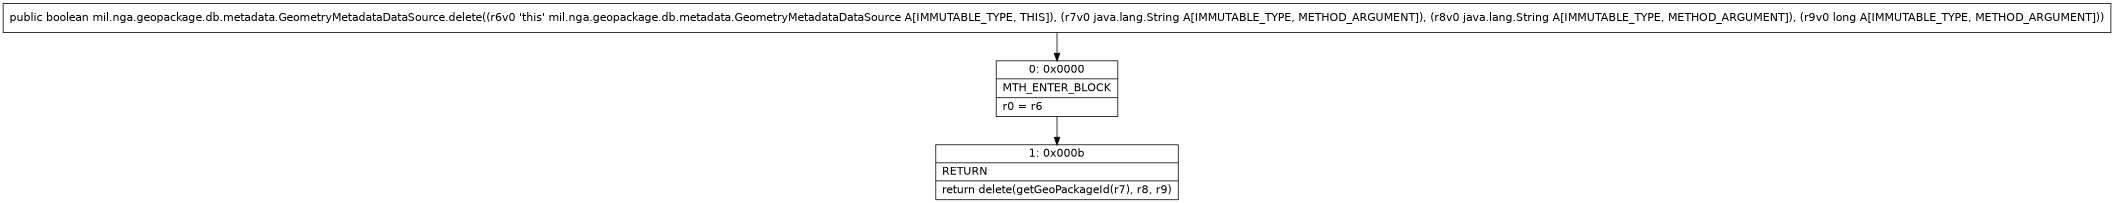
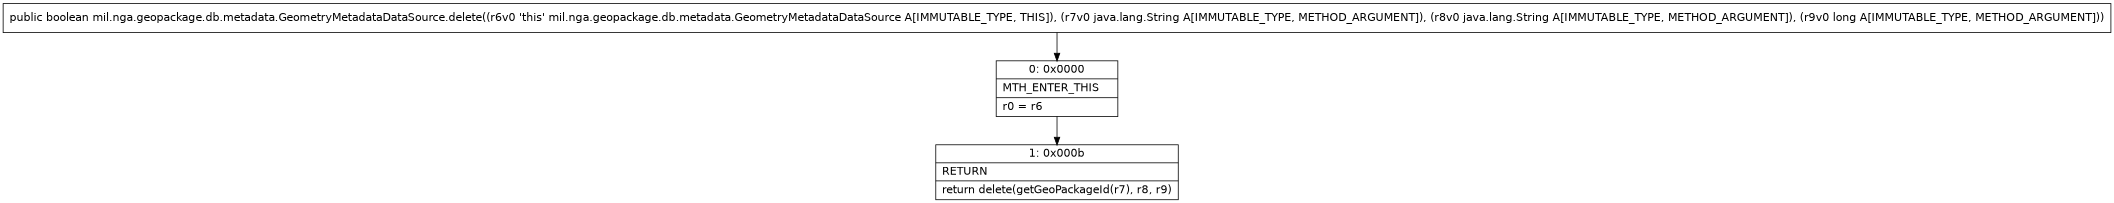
node "0: 0x0000": text "MTH_ENTER_BLOCK" -> "MTH_ENTER_THIS"
